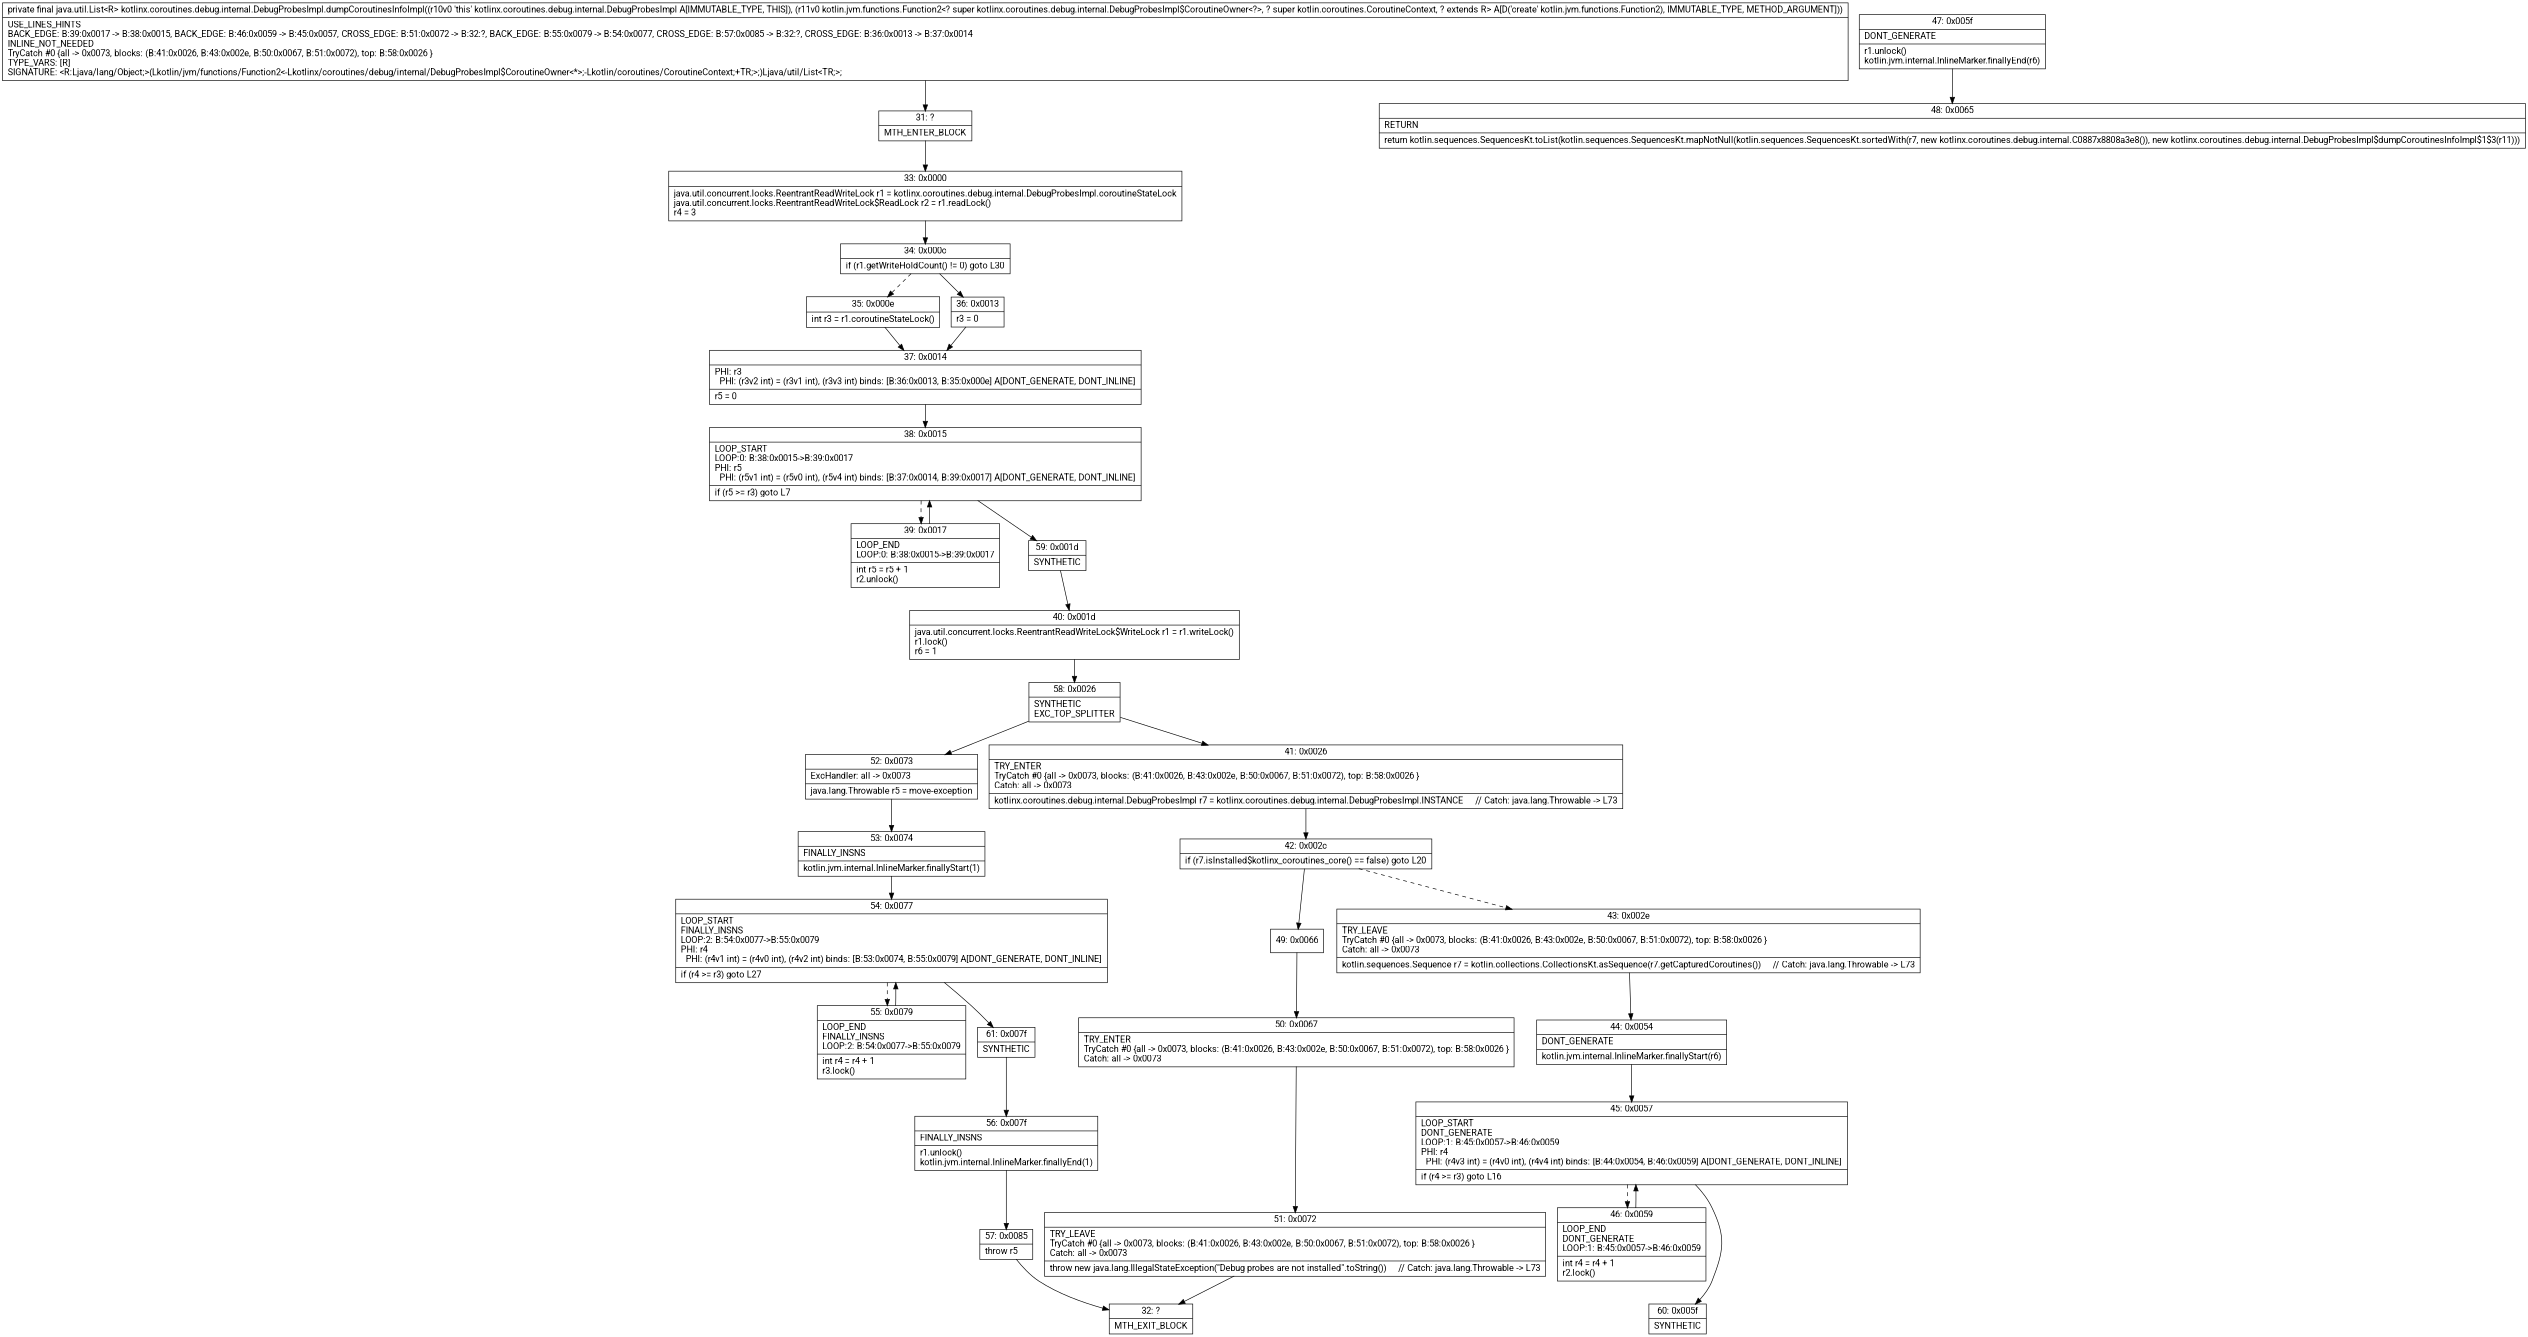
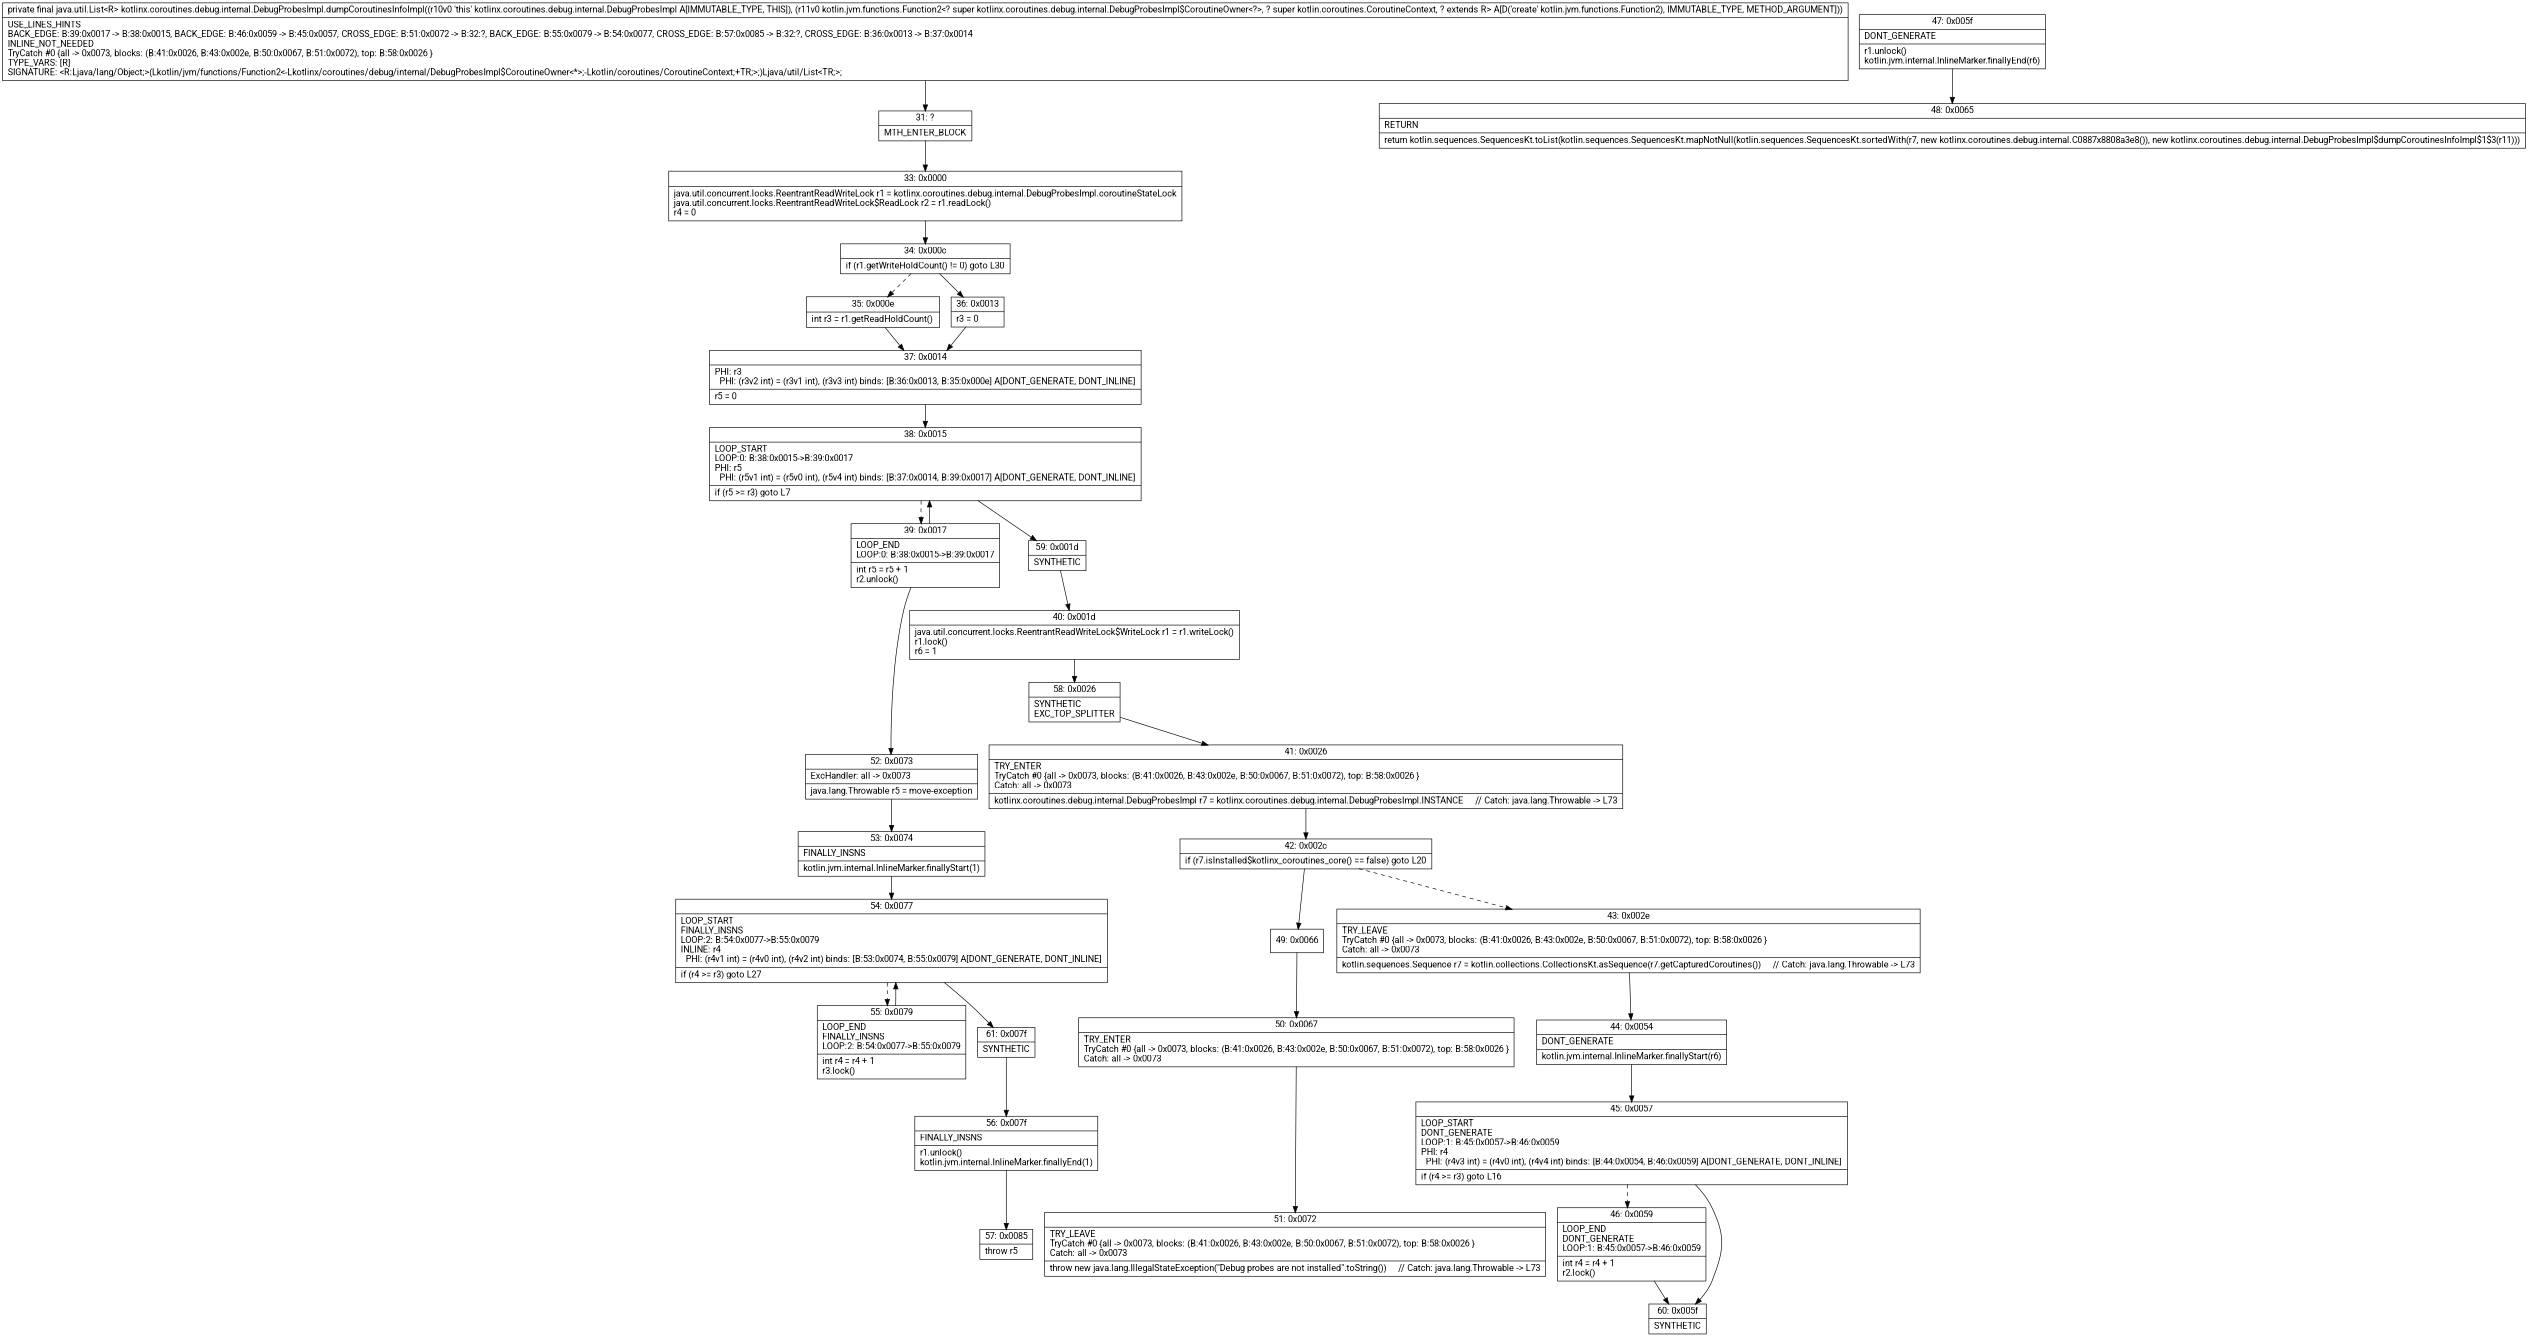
node "33: 0x0000": text "r4 = 3" -> "r4 = 0"
node "35: 0x000e": text "int r3 = r1.coroutineStateLock()" -> "int r3 = r1.getReadHoldCount()"
edge "58: 0x0026" -> "52: 0x0073": now "39: 0x0017" -> "52: 0x0073"
node "54: 0x0077": text "PHI: r4" -> "INLINE: r4"
edge "46: 0x0059" -> "45: 0x0057": now "46: 0x0059" -> "60: 0x005f"
node "32: ?": removed
